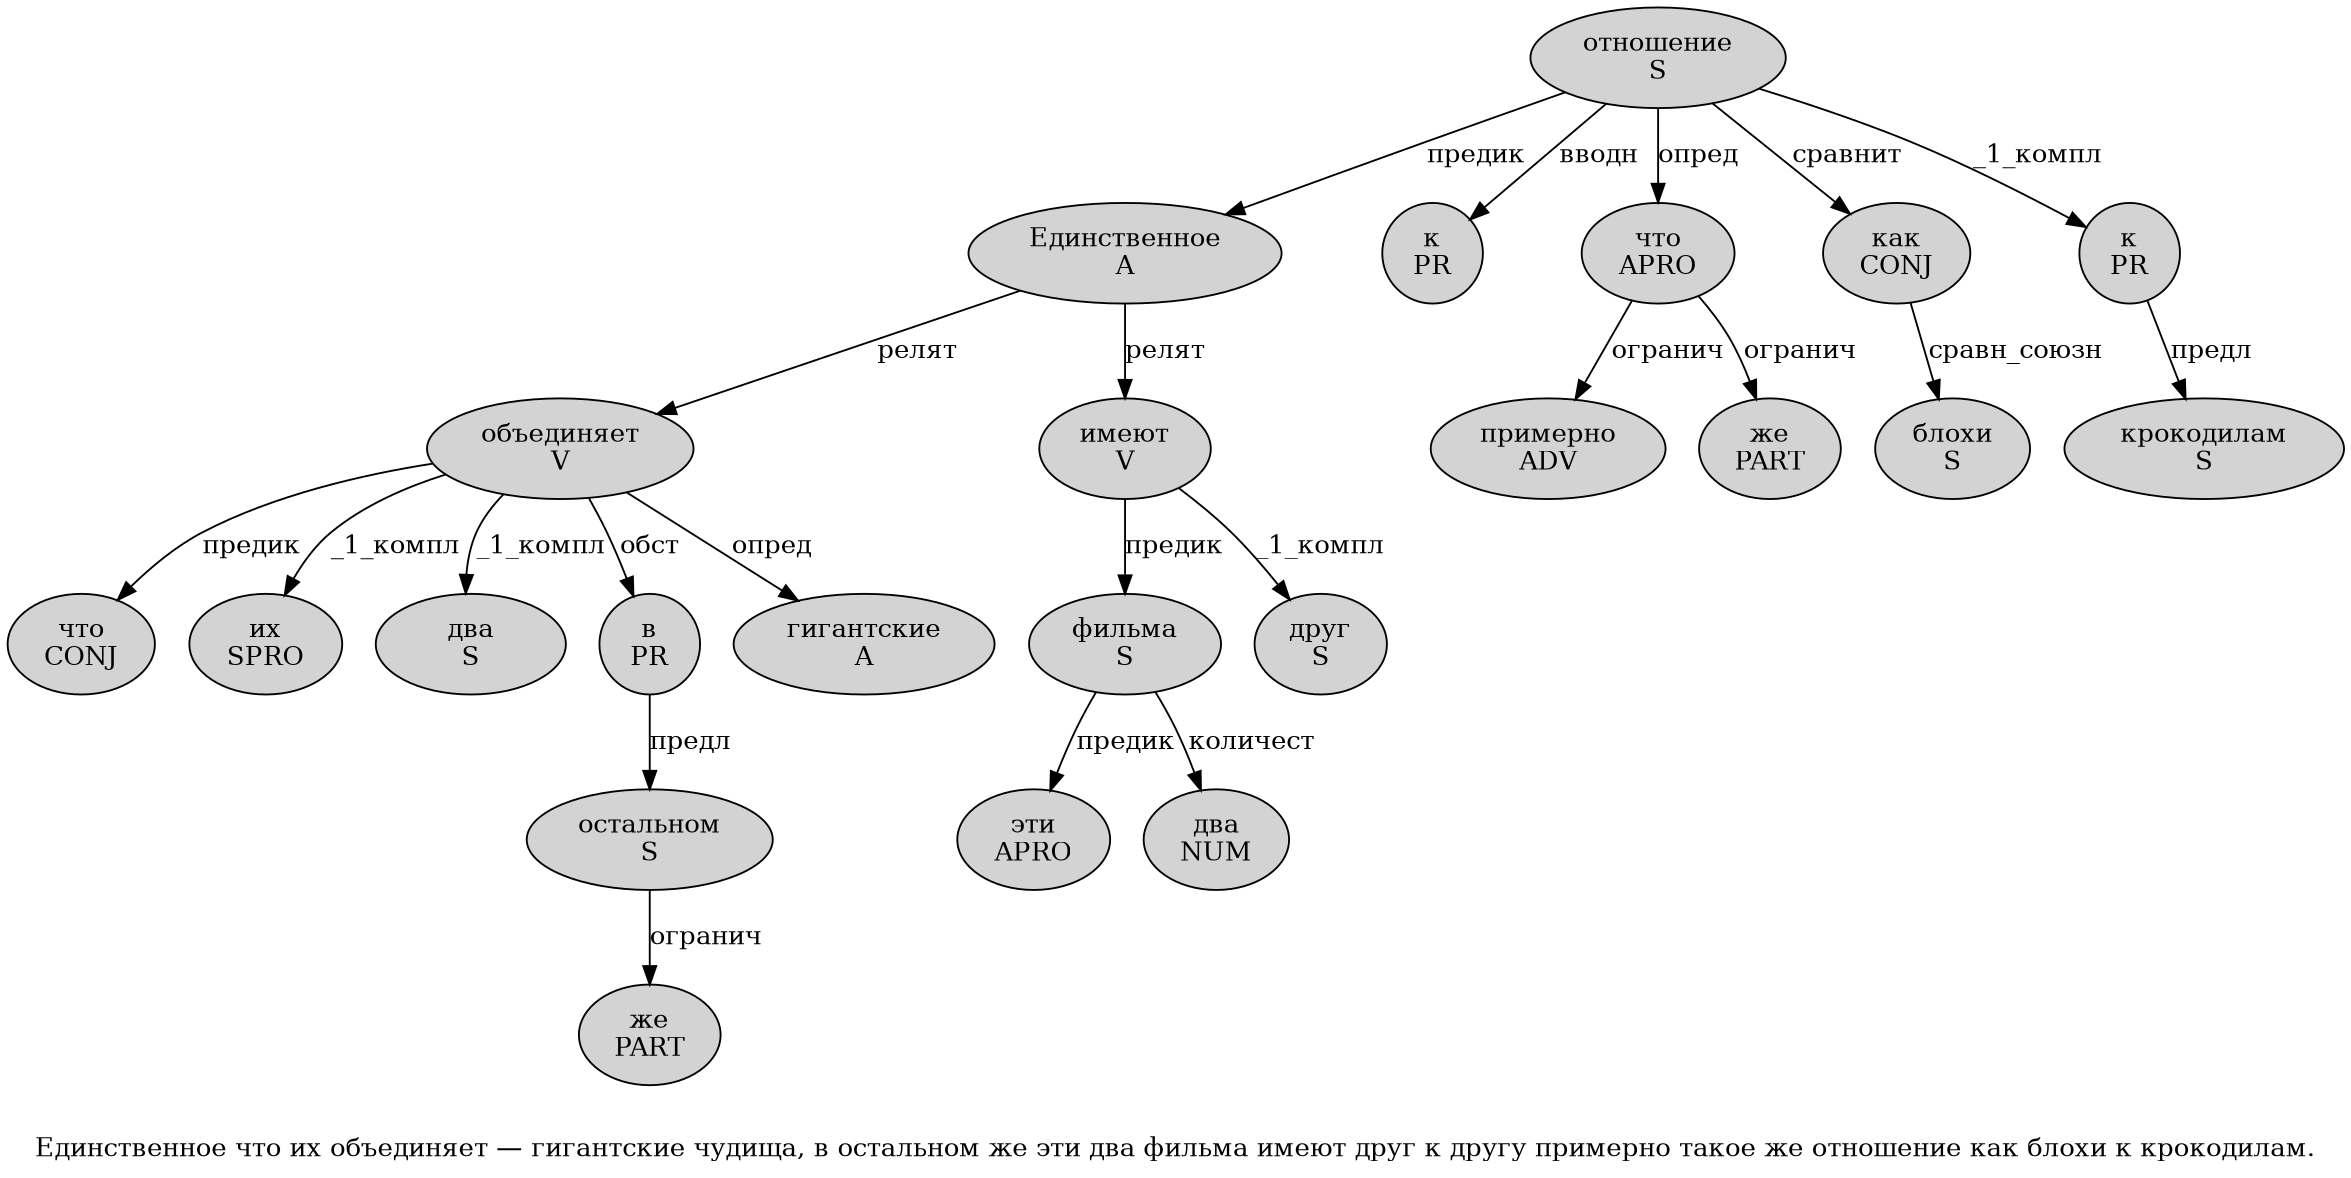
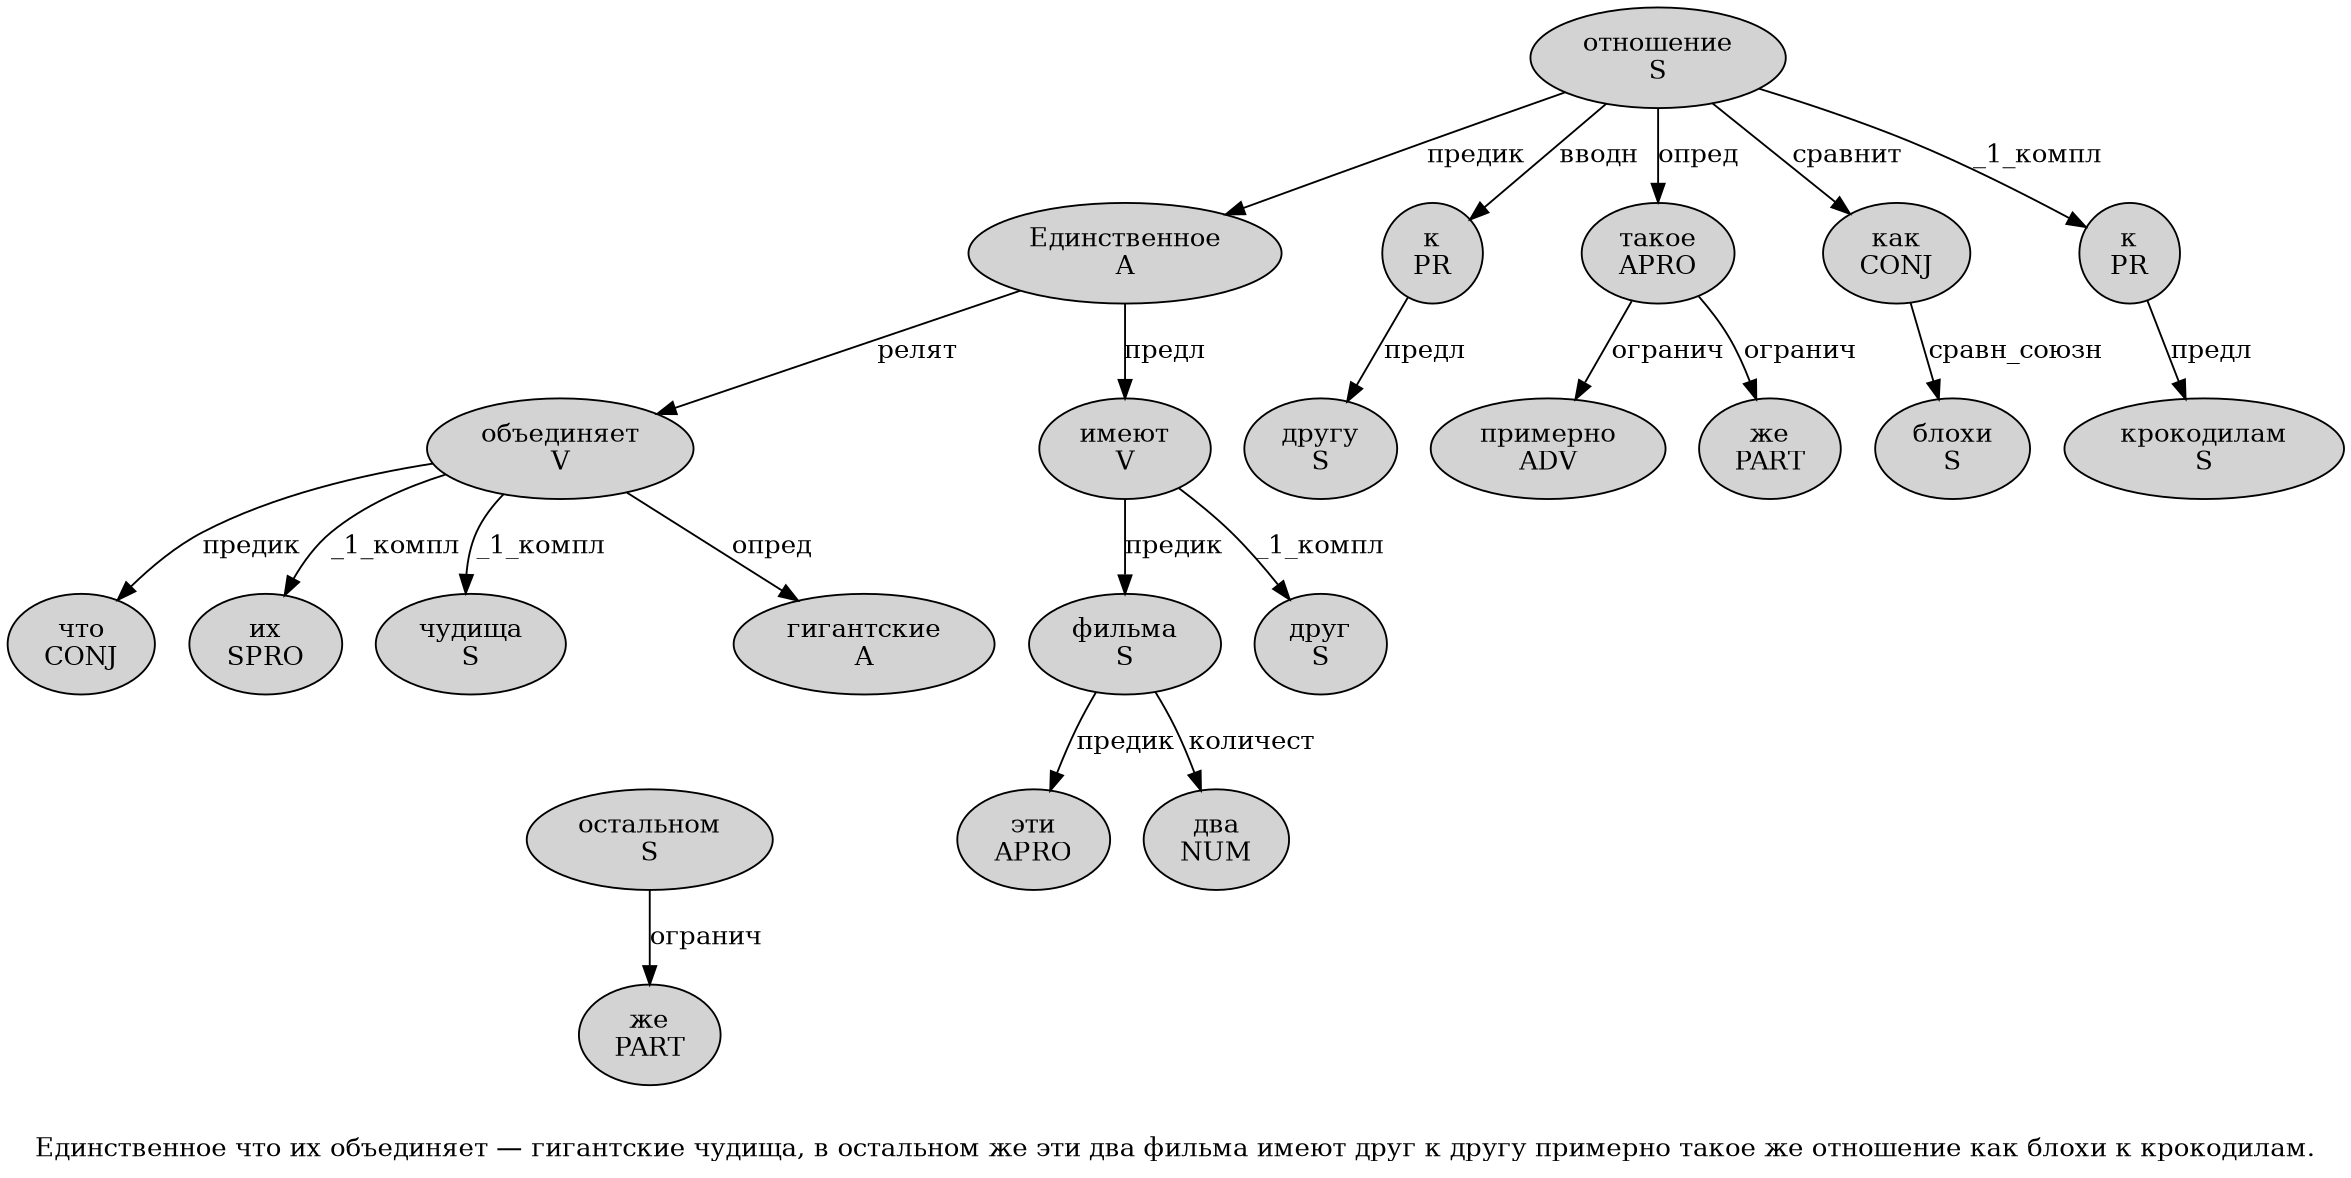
node "что APRO": label "что APRO" -> "такое APRO"
edge "Единственное A" -> "имеют V": label "релят" -> "предл"
node "другу S": added
node "два S": label "два S" -> "чудища S"
node "в PR": removed
